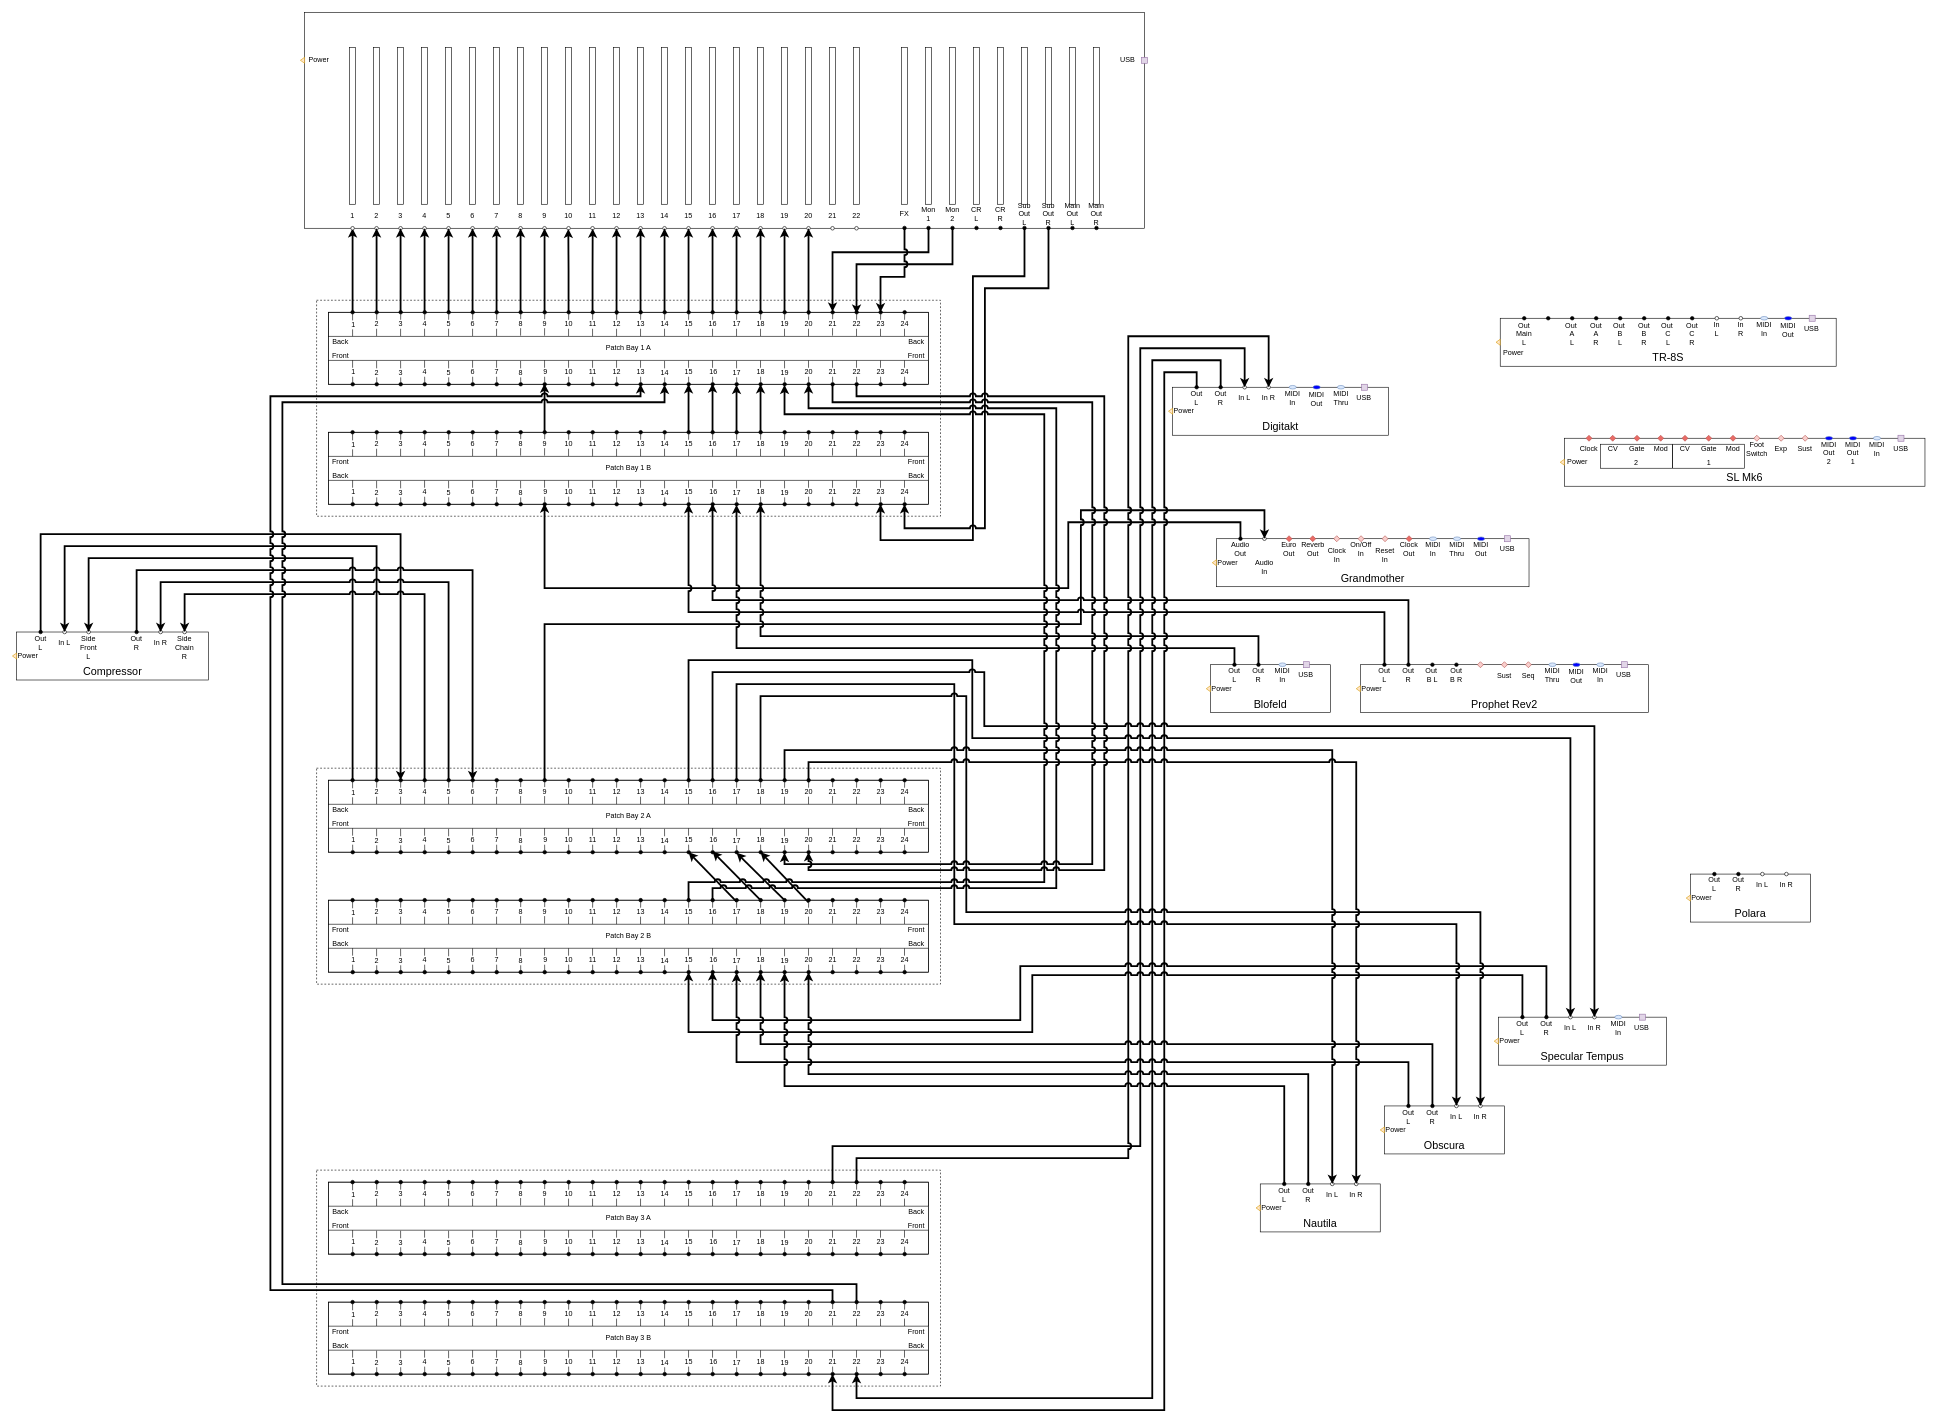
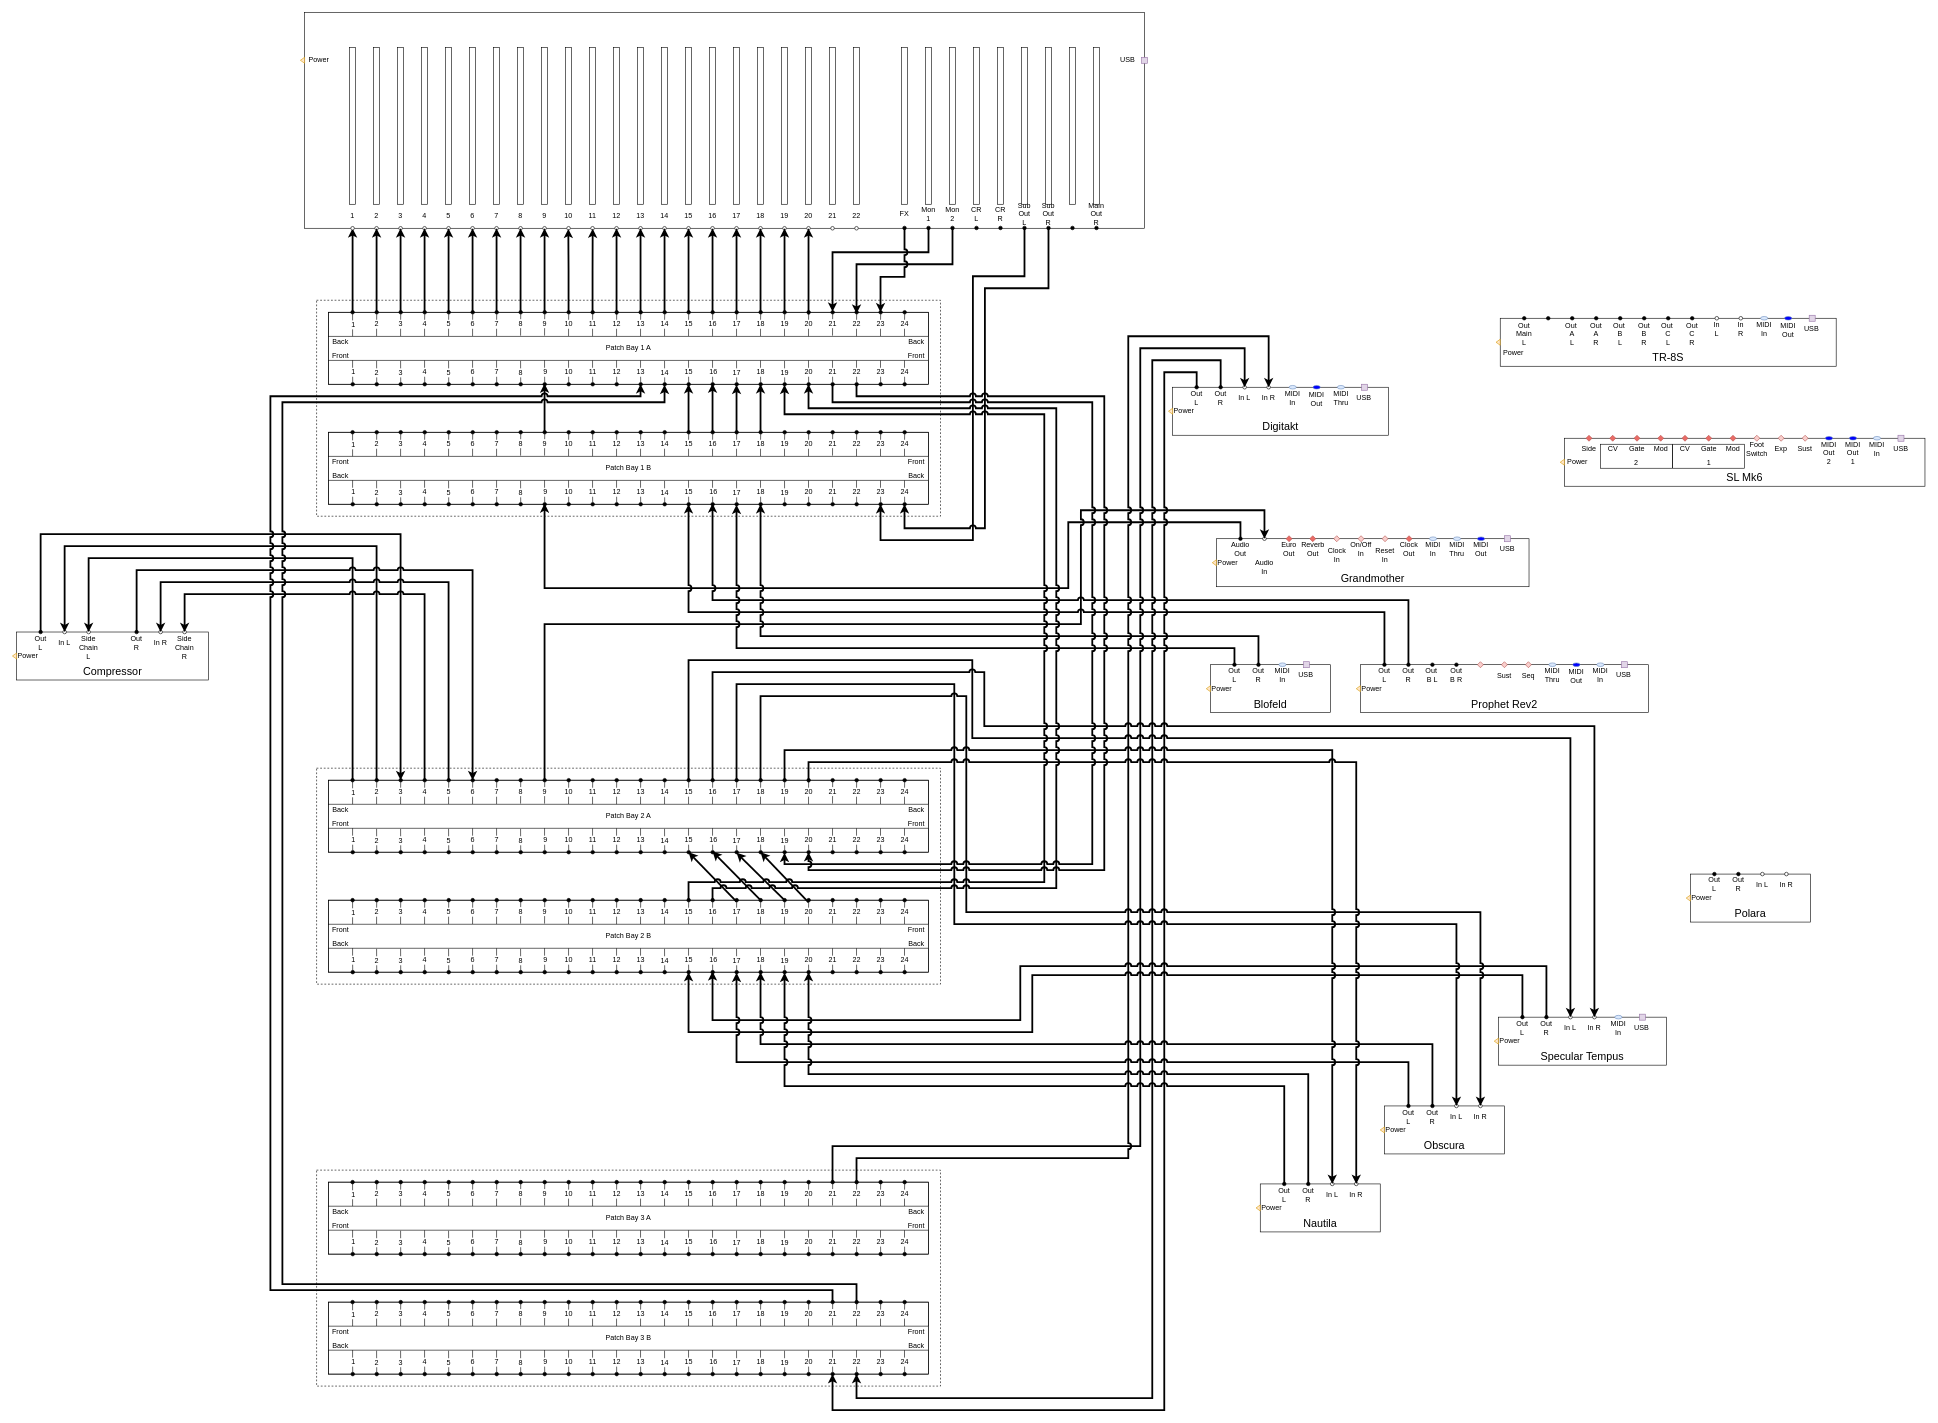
node "Main Out L": removed
node "Clock": label "Clock" -> "Side"
node "Side Front L": label "Side Front L" -> "Side Chain L"
